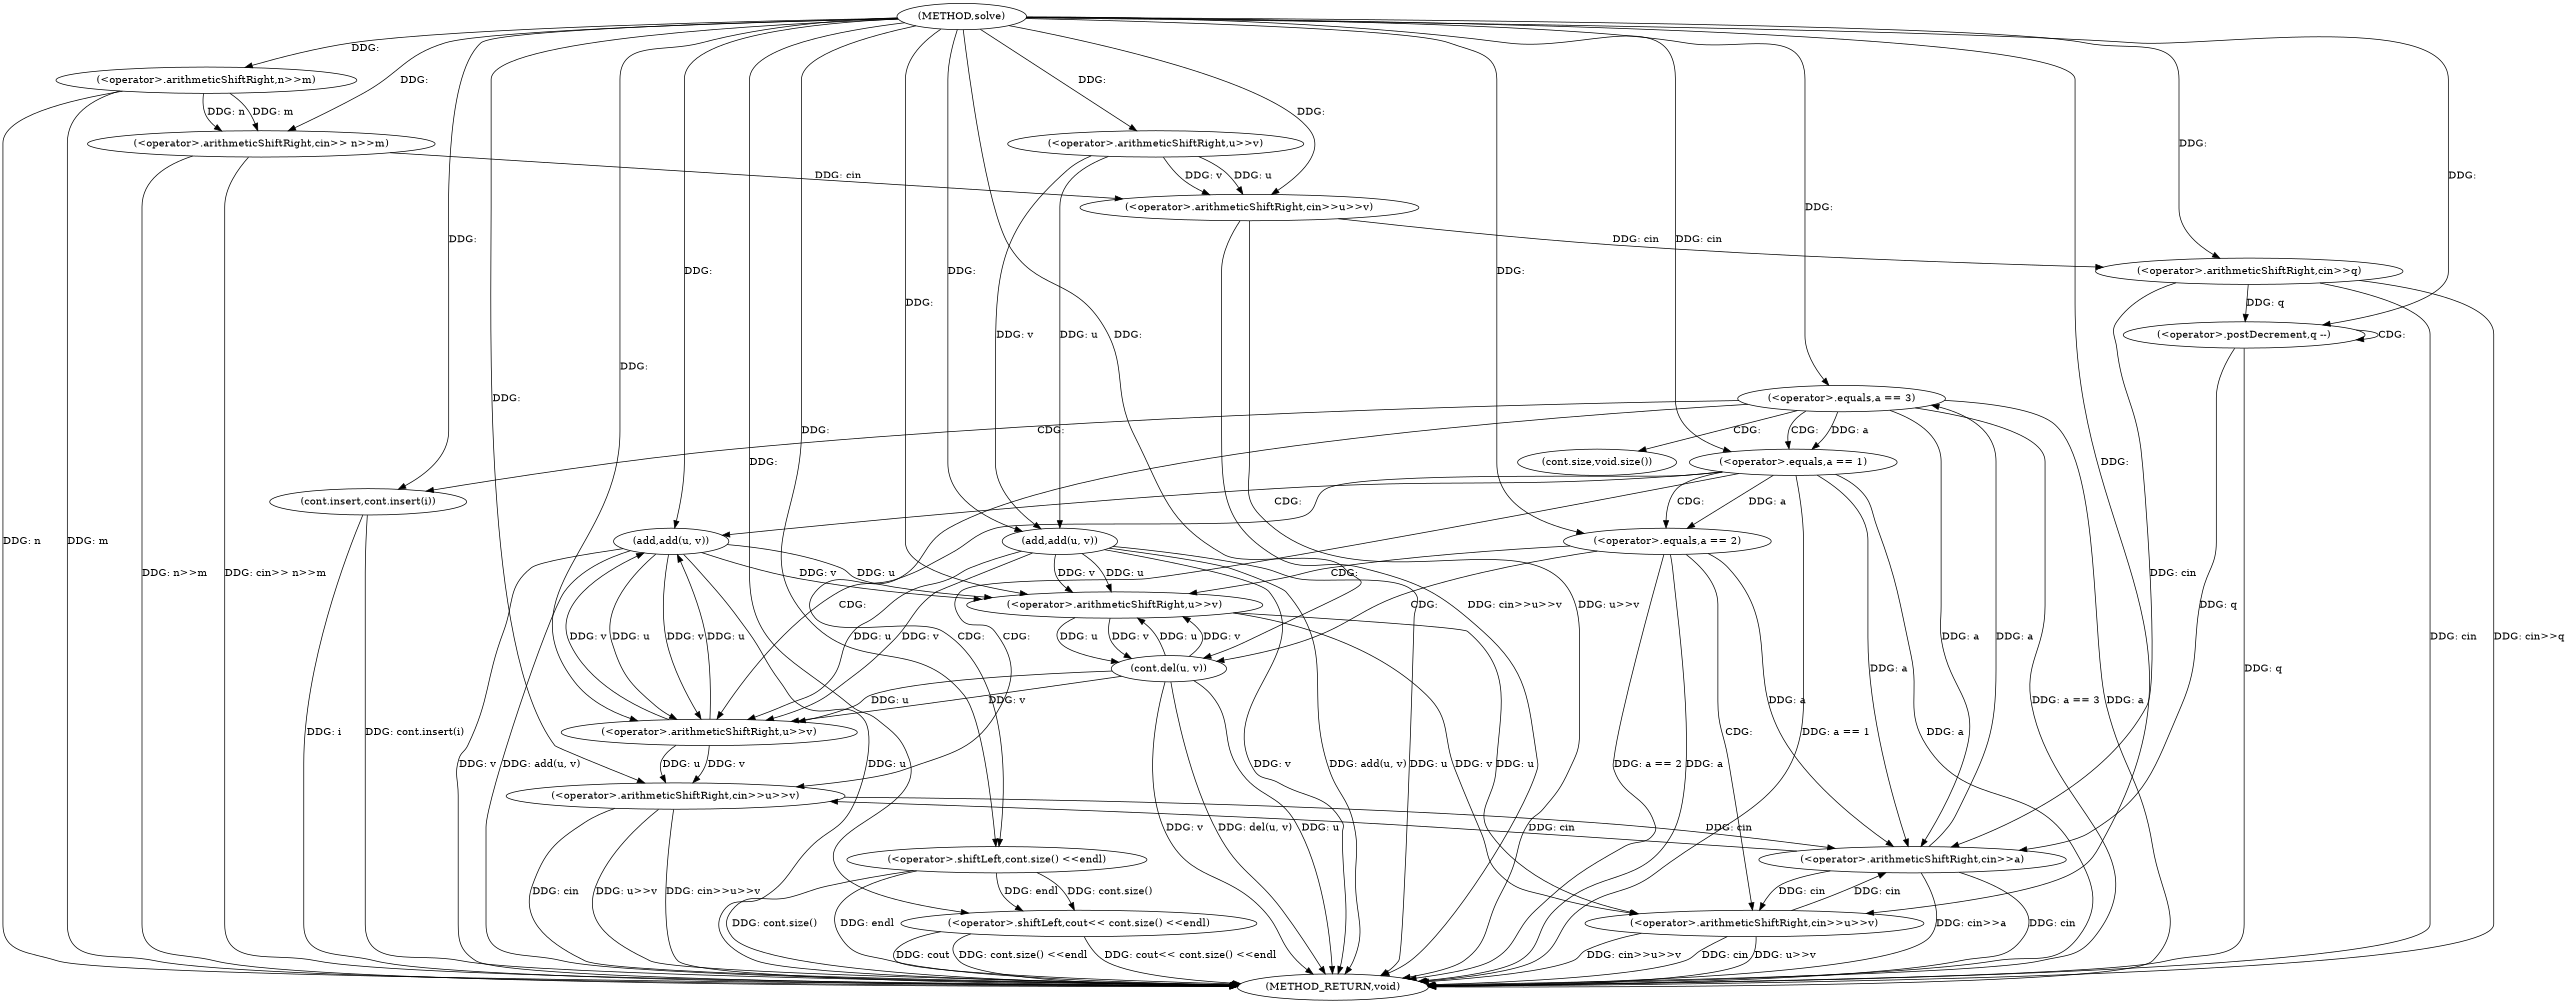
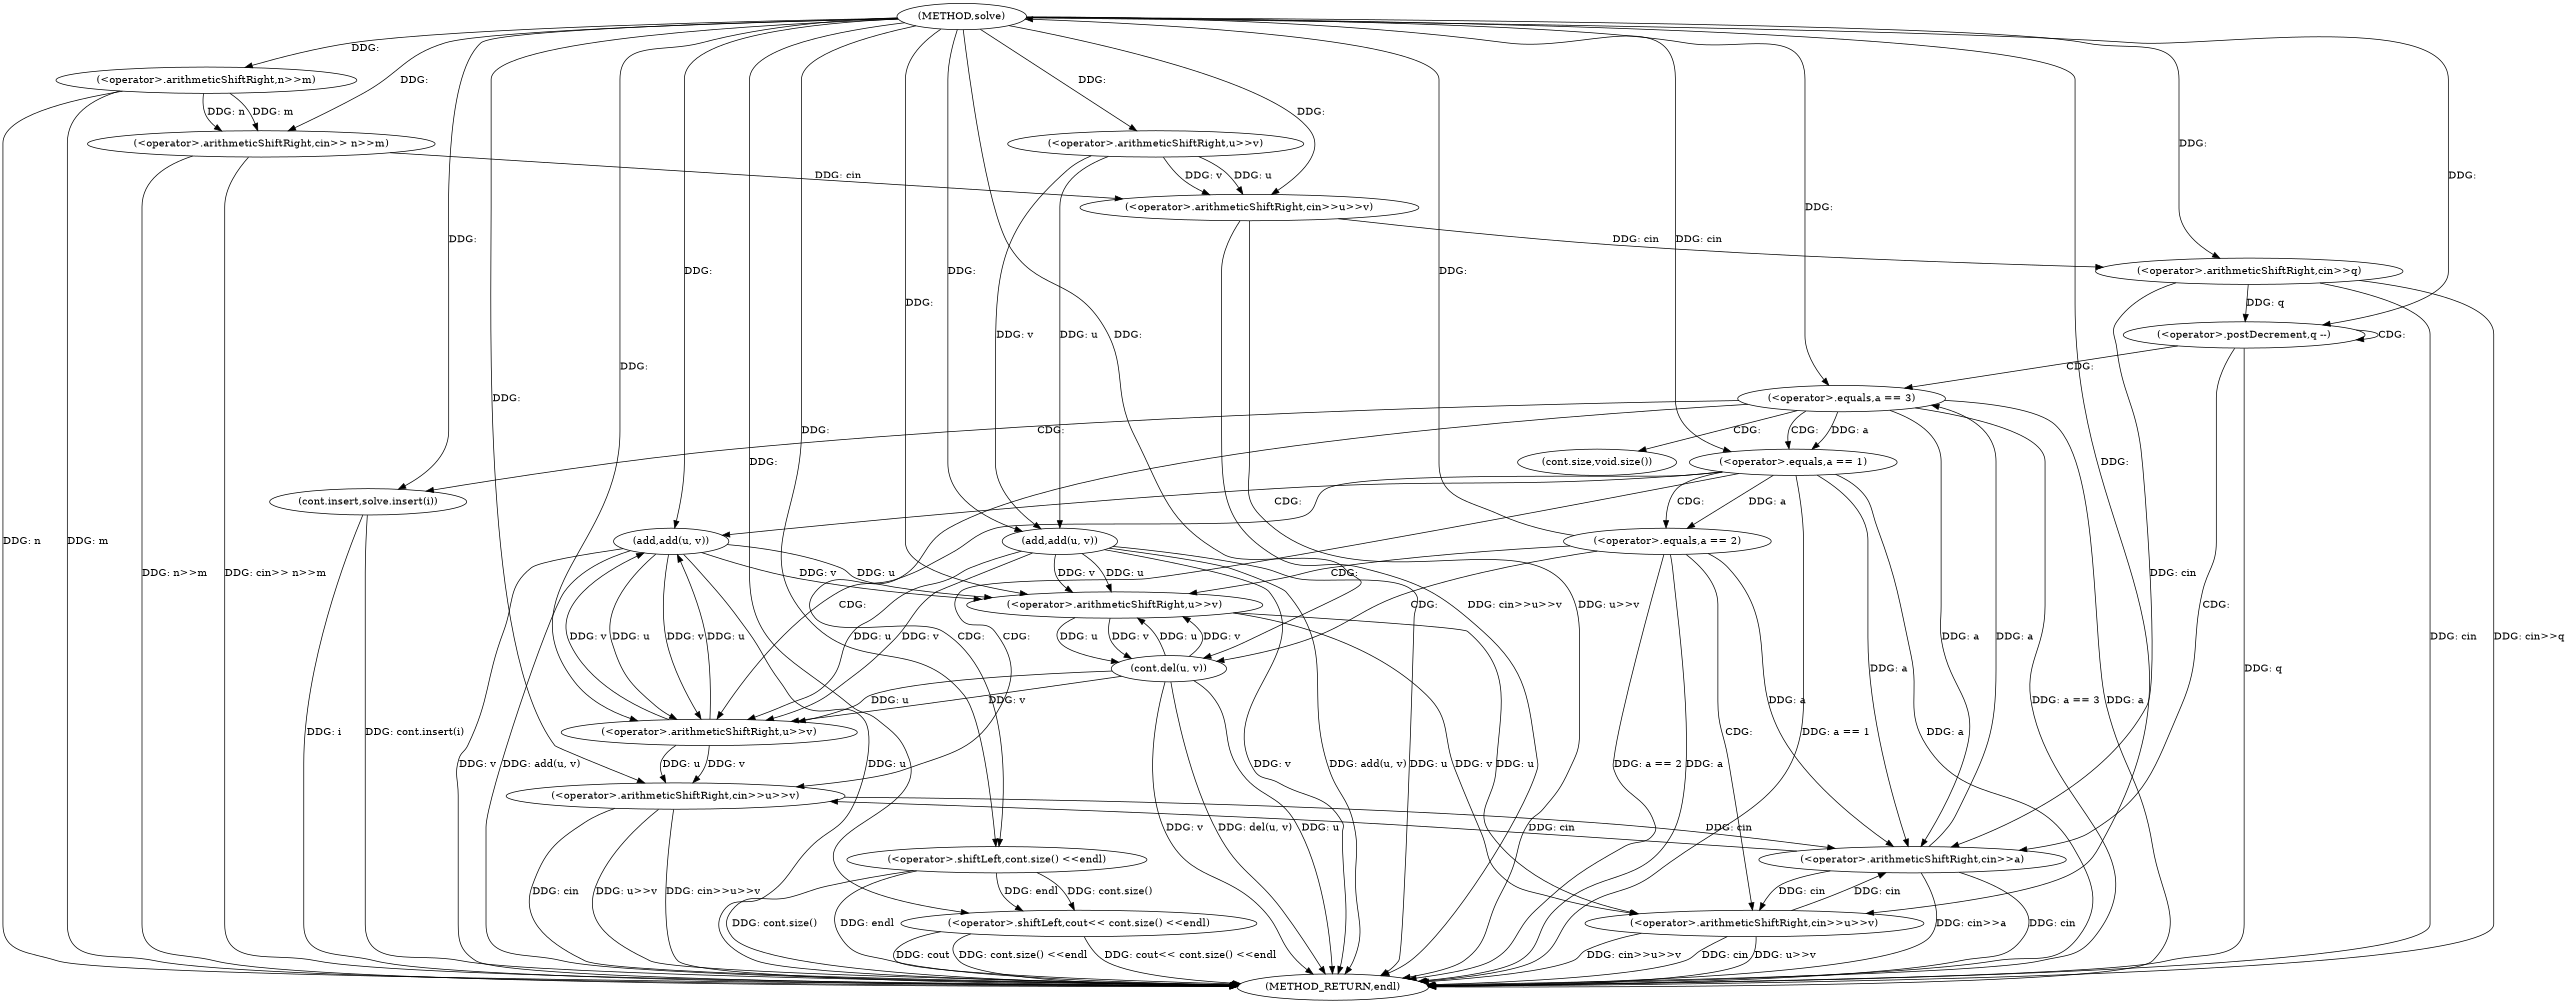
edge "(METHOD,solve)" -> "(<operator>.equals,a == 2)": reversed
edge "(<operator>.postDecrement,q --)" -> "(<operator>.equals,a == 3)": added, label "CDG:"
node "(cont.insert,cont.insert(i))": label "(cont.insert,cont.insert(i))" -> "(cont.insert,solve.insert(i))"
edge "(<operator>.postDecrement,q --)" -> "(<operator>.arithmeticShiftRight,cin>>a)": label "DDG: q" -> "CDG: "
node "(METHOD_RETURN,void)": label "(METHOD_RETURN,void)" -> "(METHOD_RETURN,endl)"
